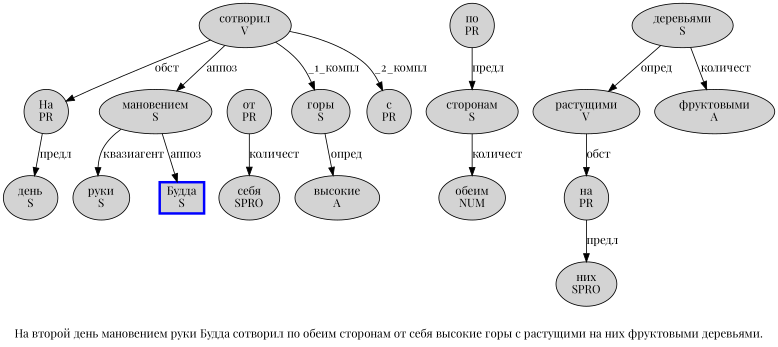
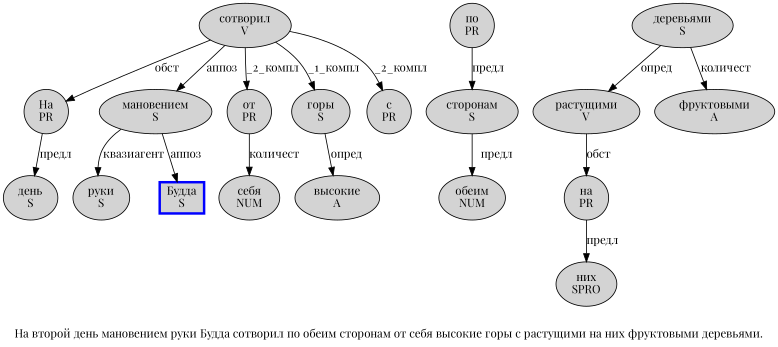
edge "сотворил V" -> "от PR": added, label "_2_компл"
edge "сторонам S" -> "обеим NUM": label "количест" -> "предл"
node "себя SPRO": label "себя SPRO" -> "себя NUM"
